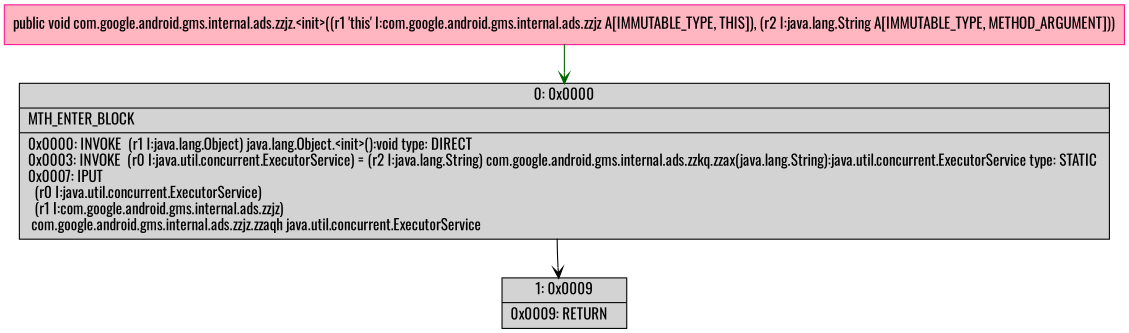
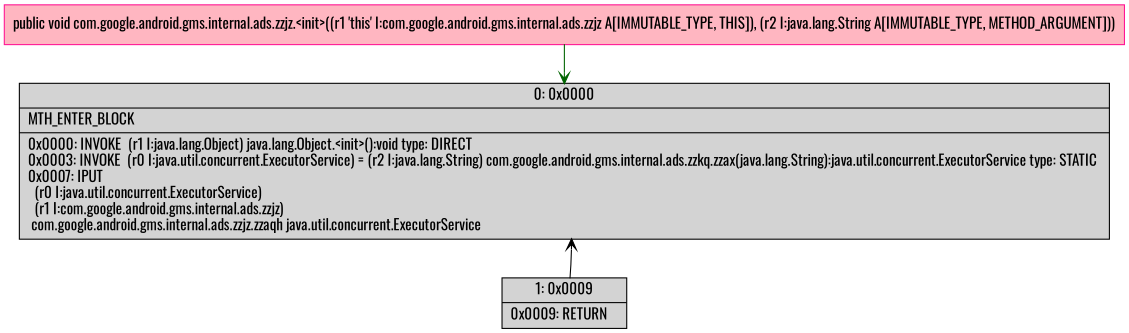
edge "0: 0x0000" -> "1: 0x0009": reversed
